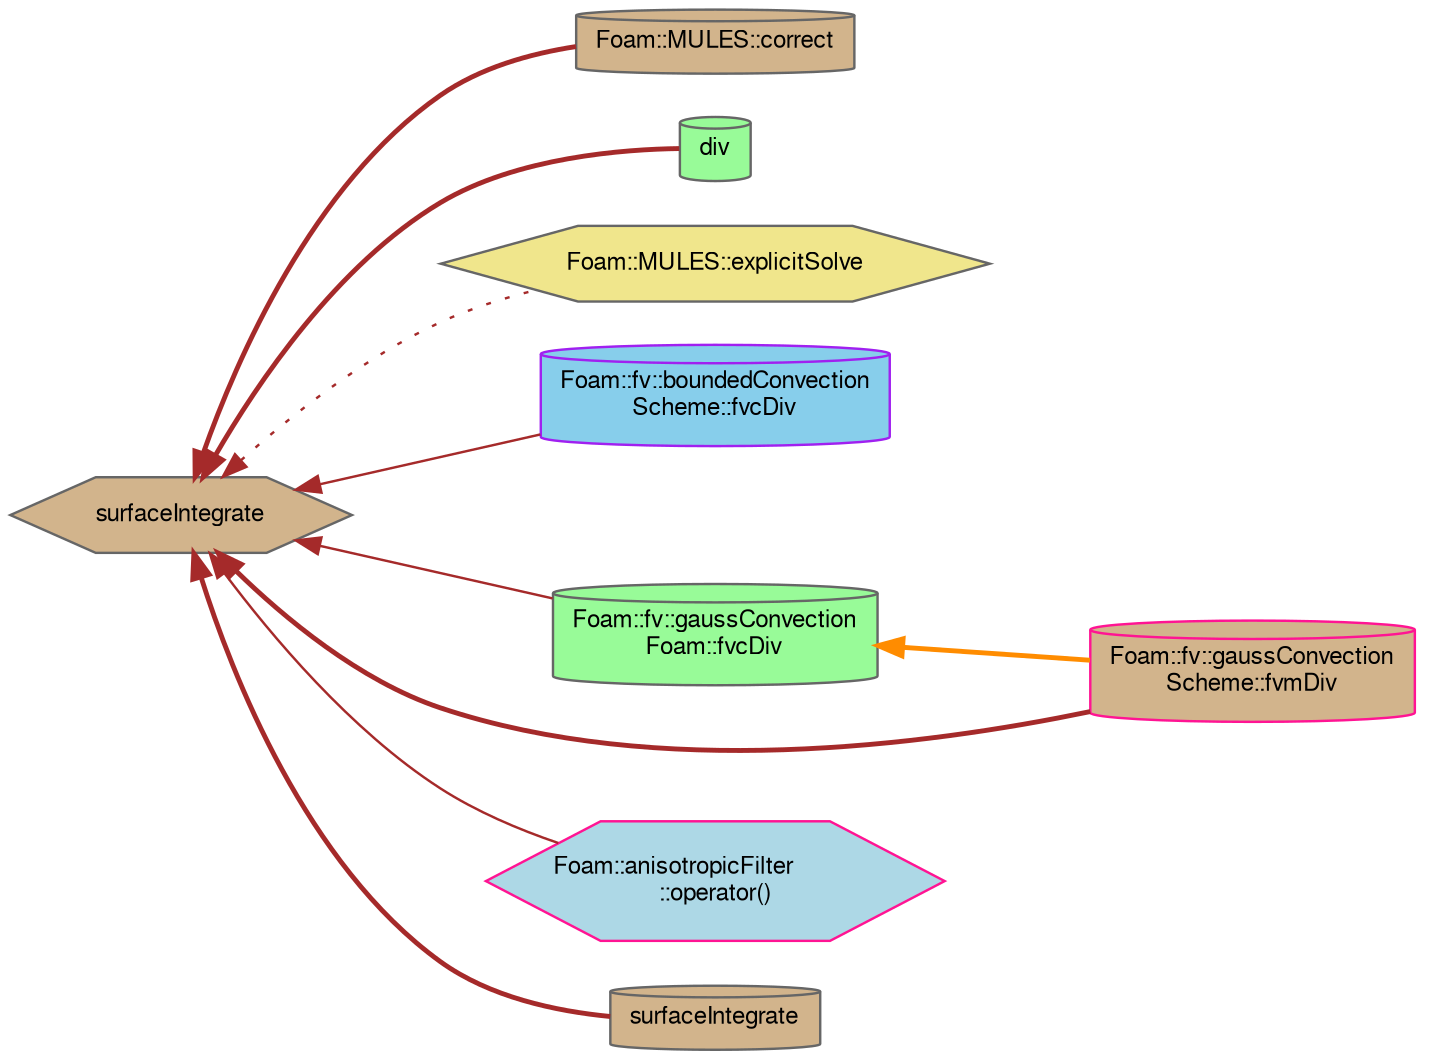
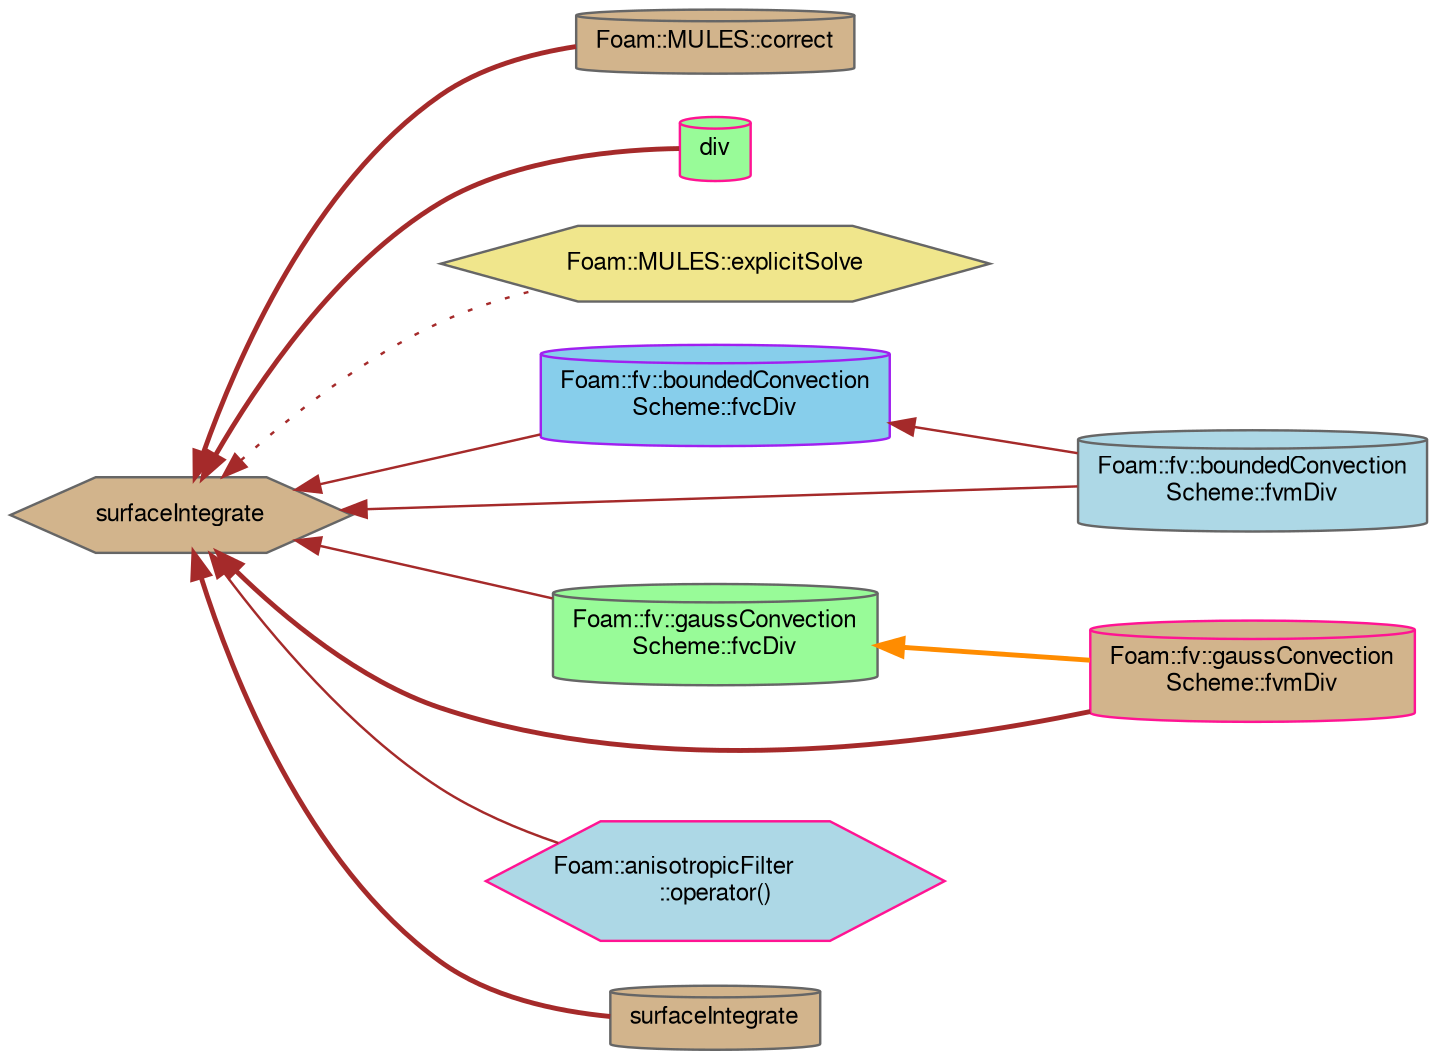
node "div": color gray40 -> deeppink
node "Foam::fv::boundedConvection Scheme::fvmDiv": added
node "Foam::fv::gaussConvection Foam::fvcDiv": label "Foam::fv::gaussConvection Foam::fvcDiv" -> "Foam::fv::gaussConvection Scheme::fvcDiv"
